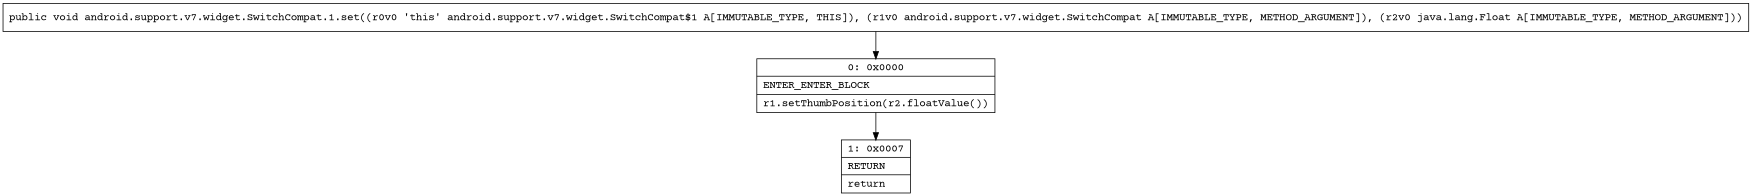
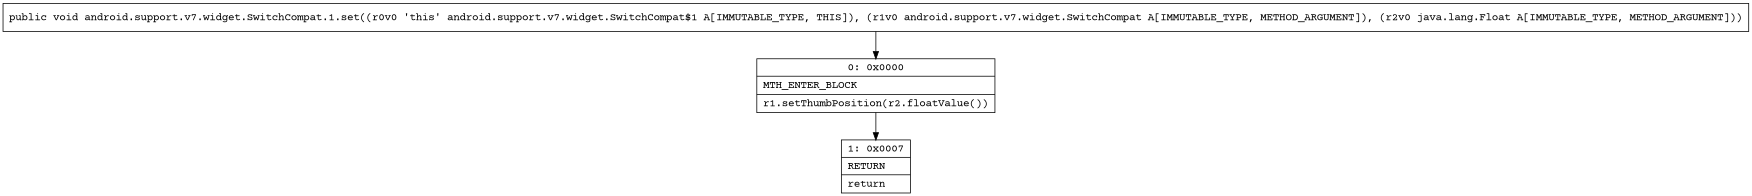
node "0: 0x0000": text "ENTER_ENTER_BLOCK" -> "MTH_ENTER_BLOCK"
